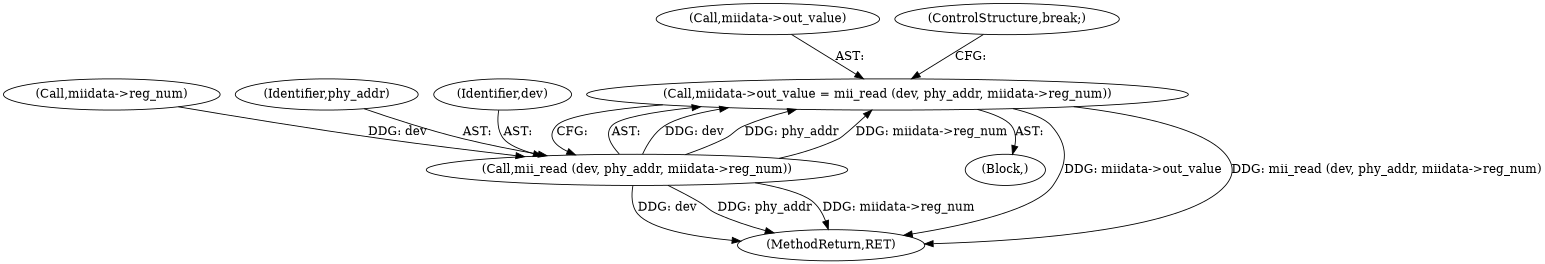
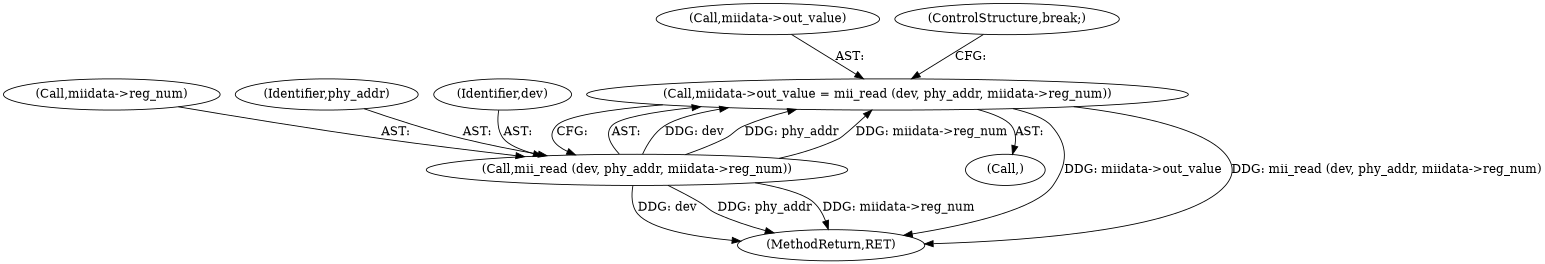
edge "(Call,miidata->reg_num)" -> "(Call,mii_read (dev, phy_addr, miidata->reg_num))": label "DDG: dev" -> "AST: "
node "(Block,)": label "(Block,)" -> "(Call,)"
